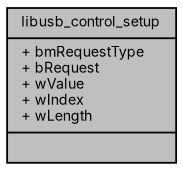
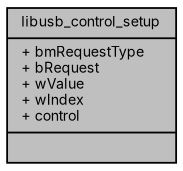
node "libusb_control_setup": text "+ wLength" -> "+ control"
